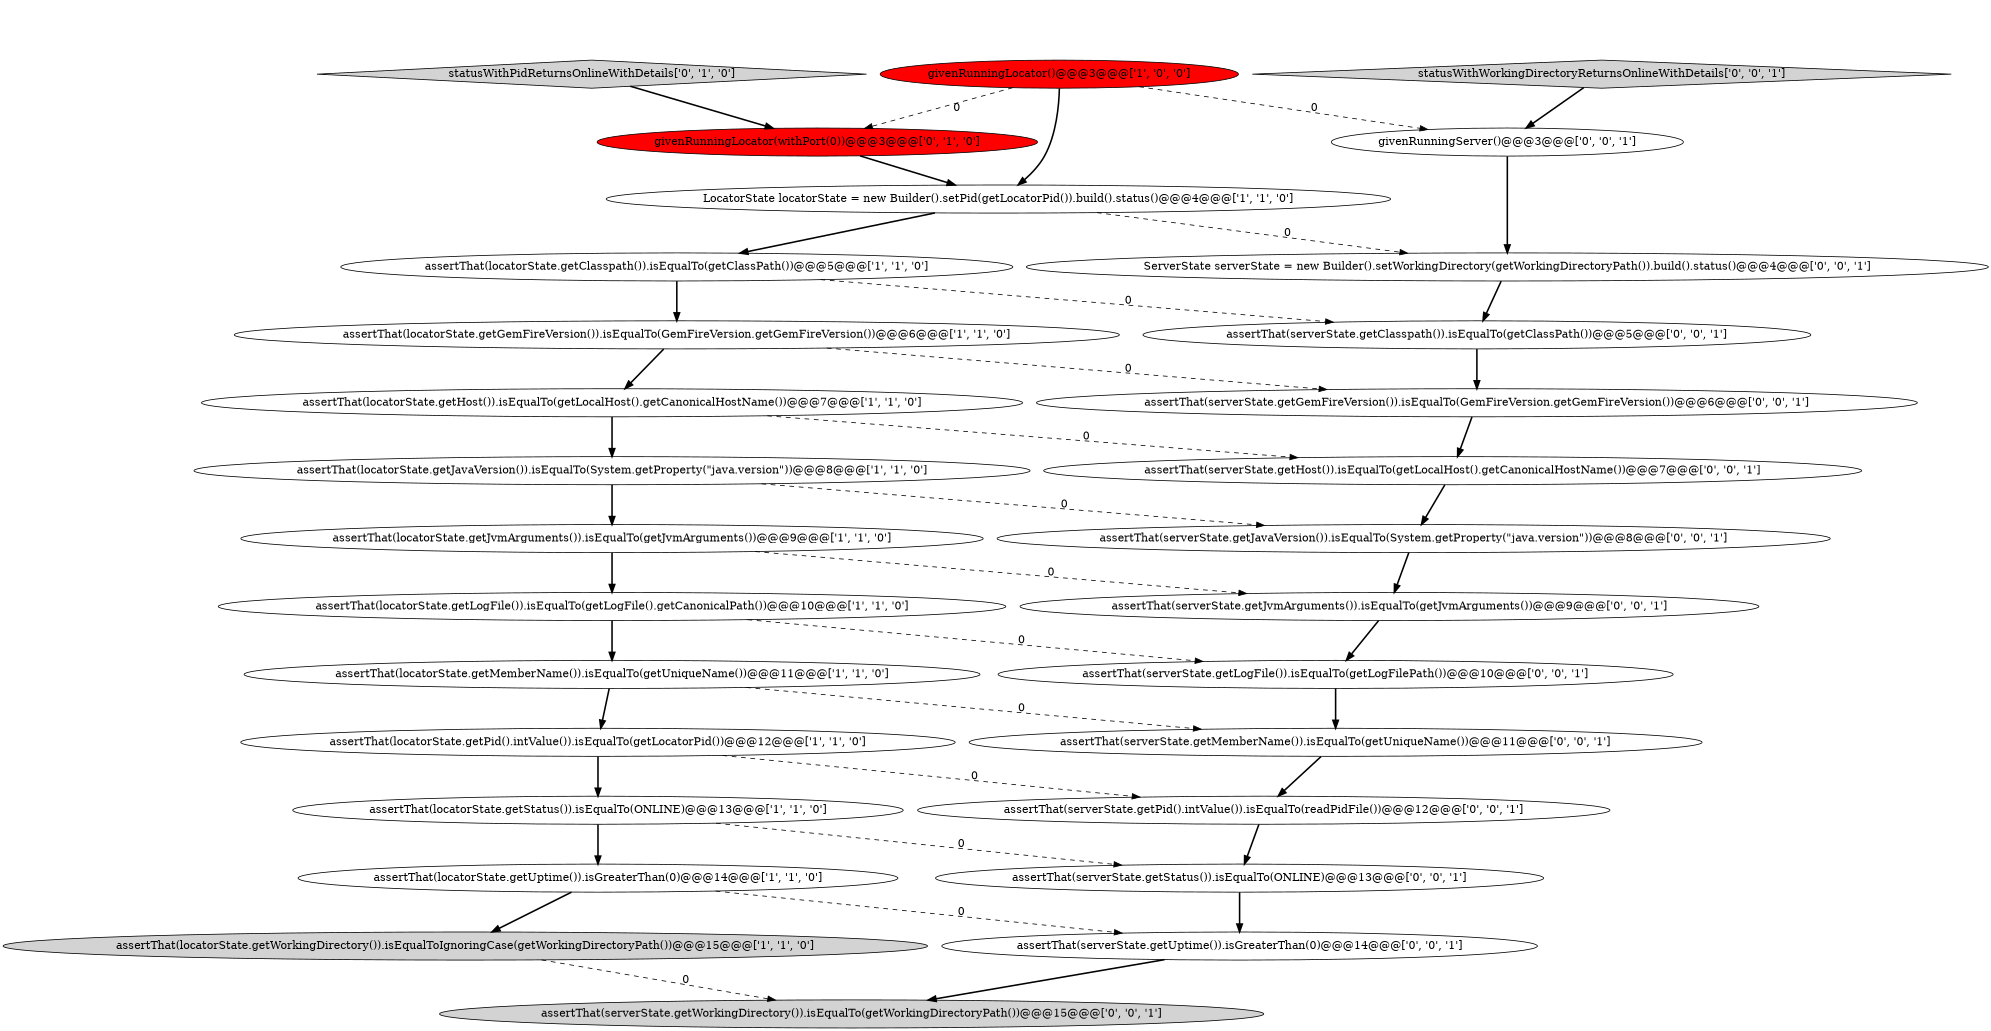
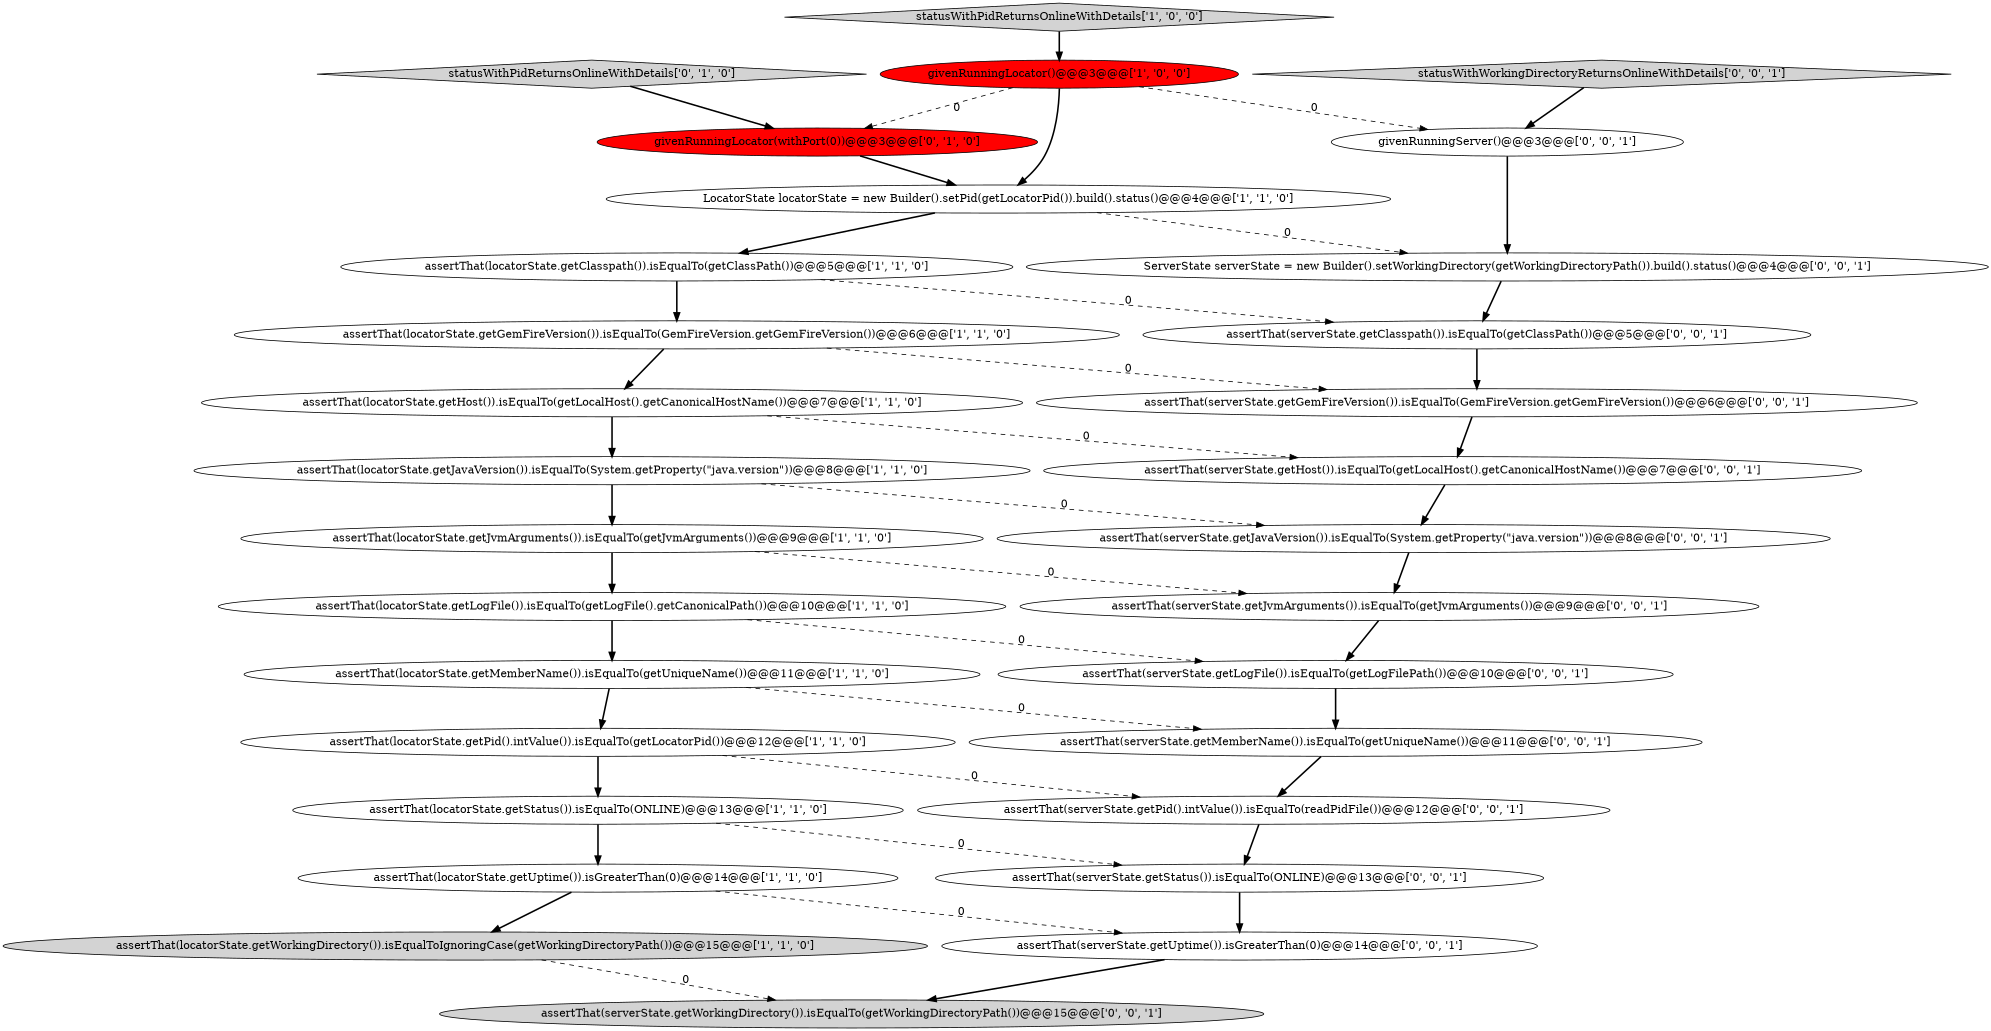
node "statusWithPidReturnsOnlineWithDetails['1', '0', '0']": added
